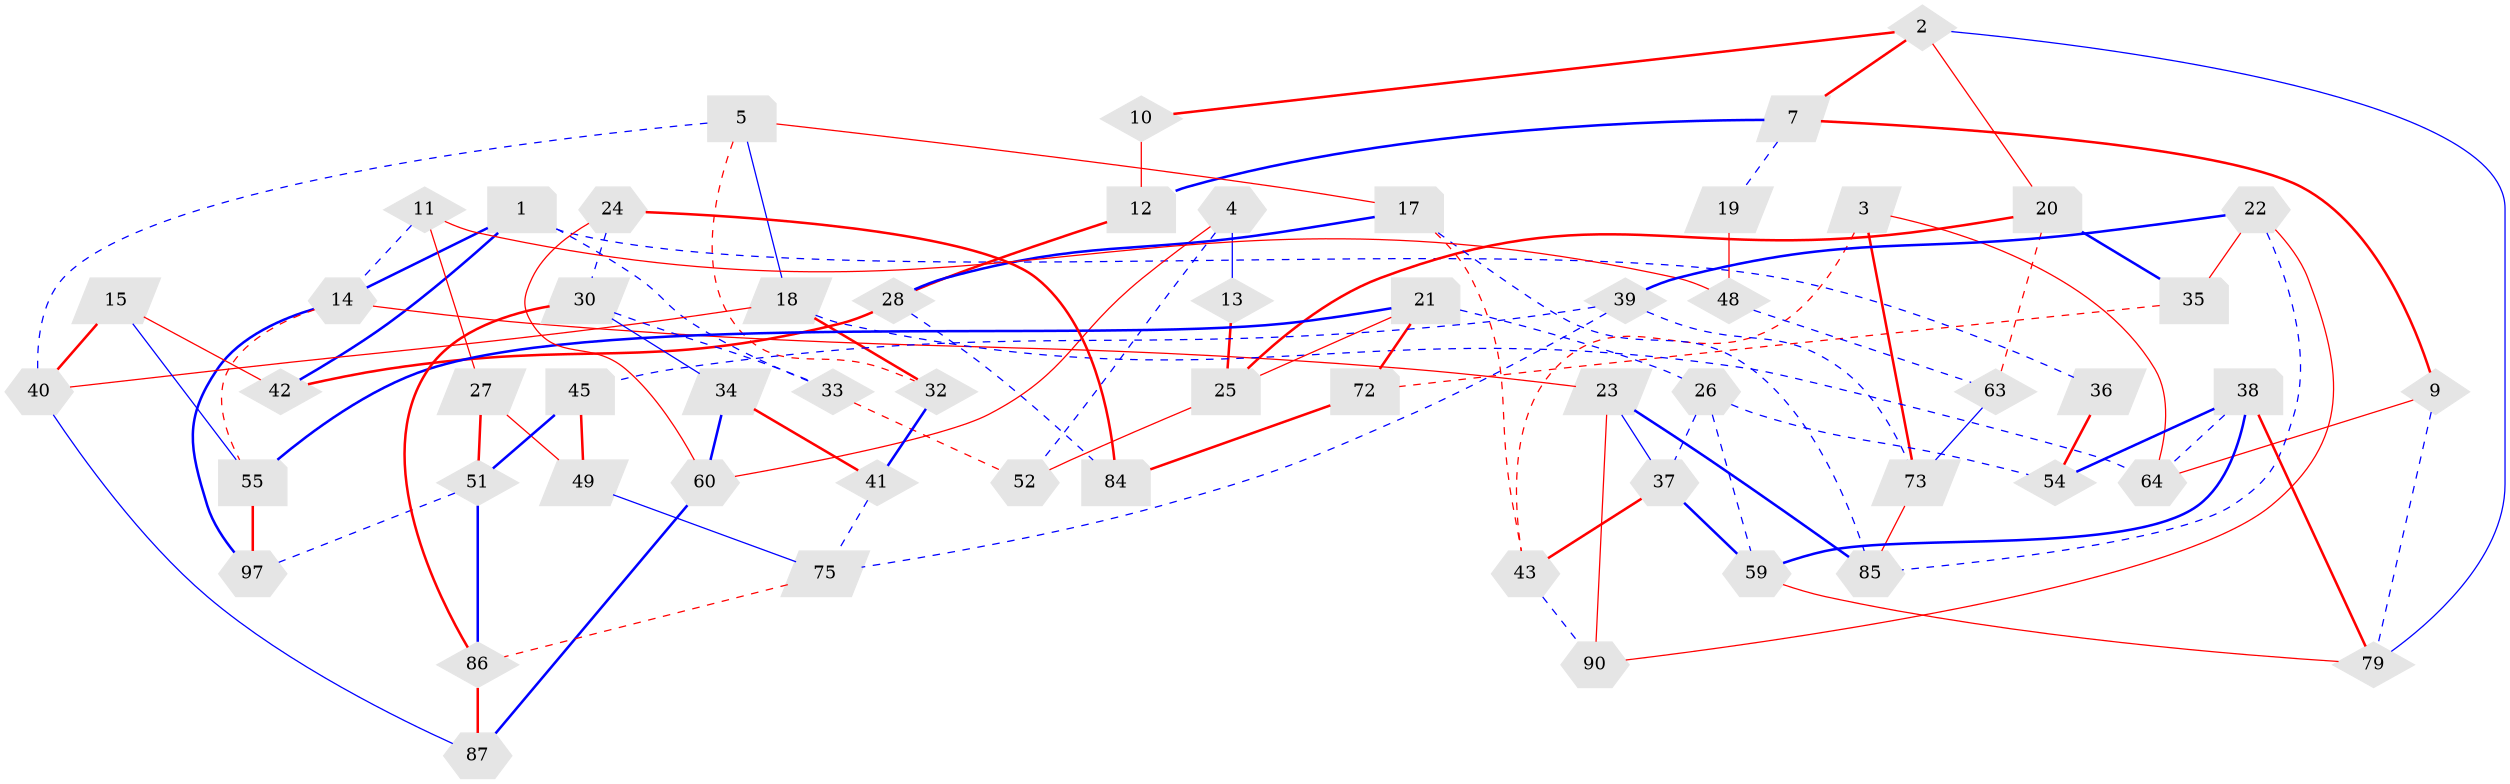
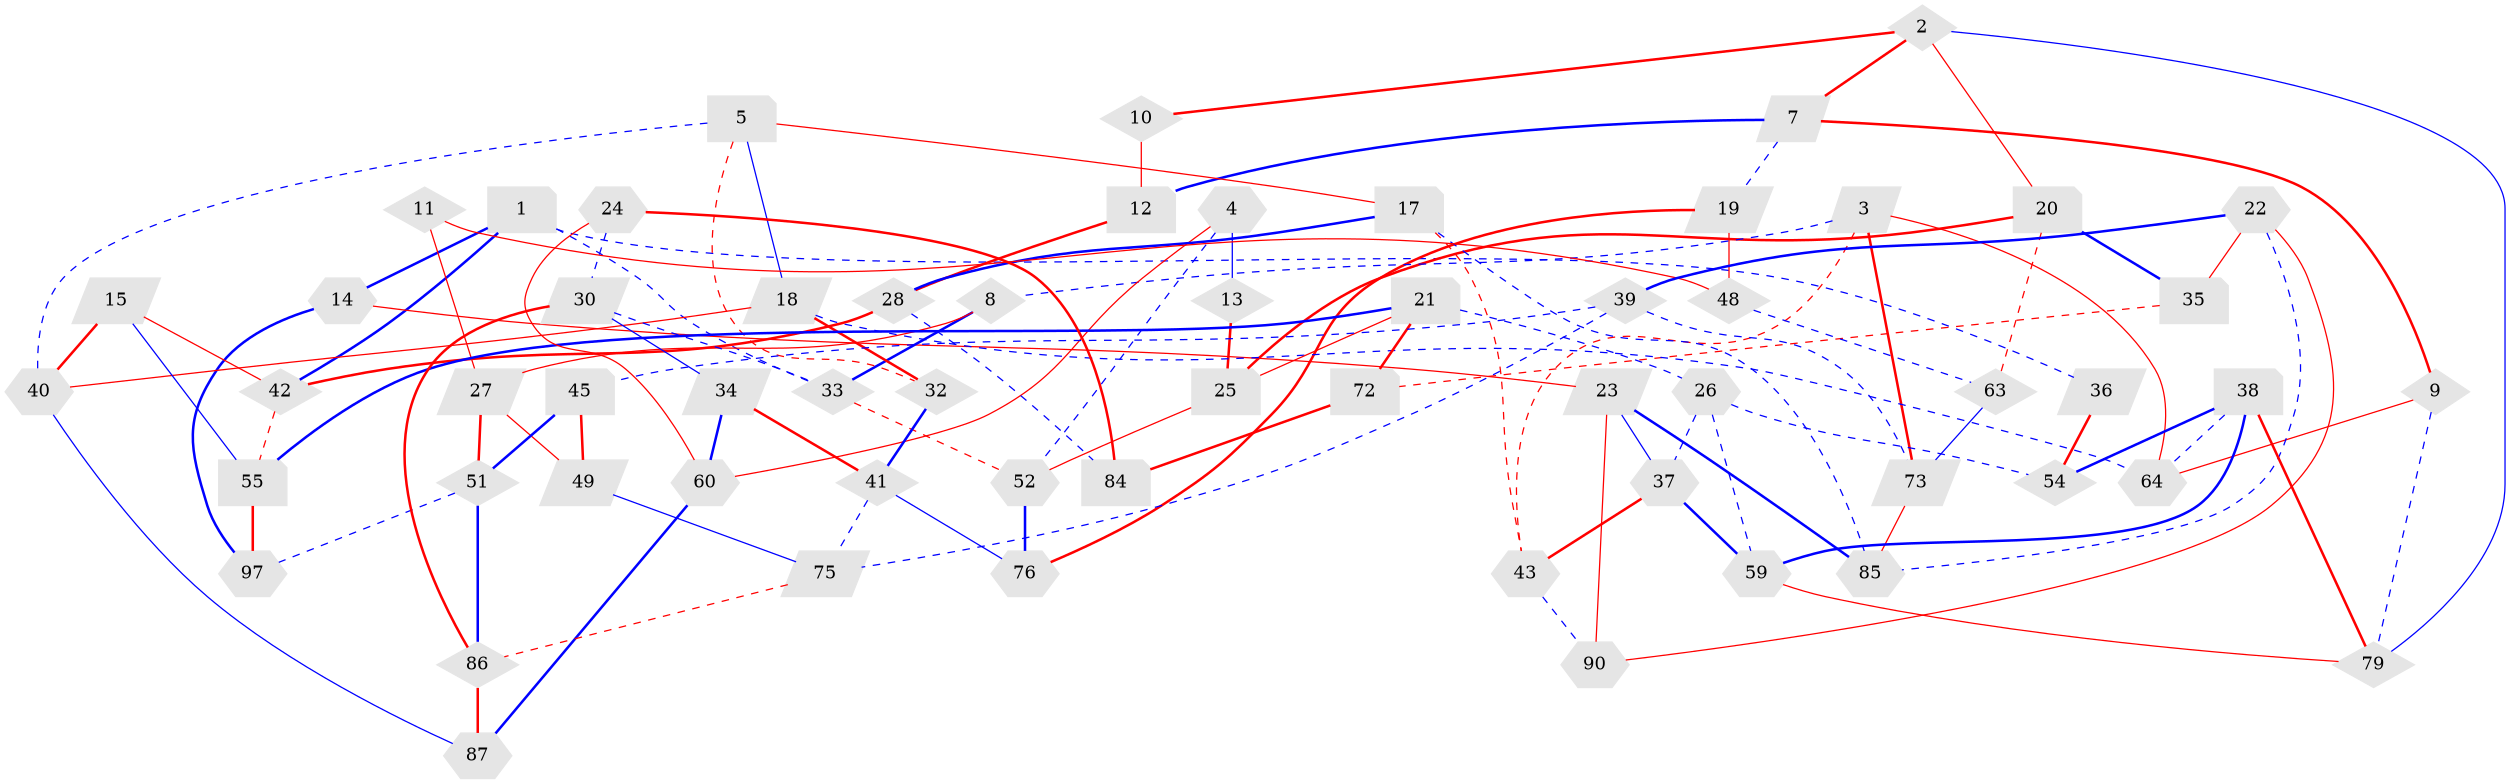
edge "11" -- "14": removed
node "8": added
edge "14" -- "55": now "42" -- "55"
node "76": added
